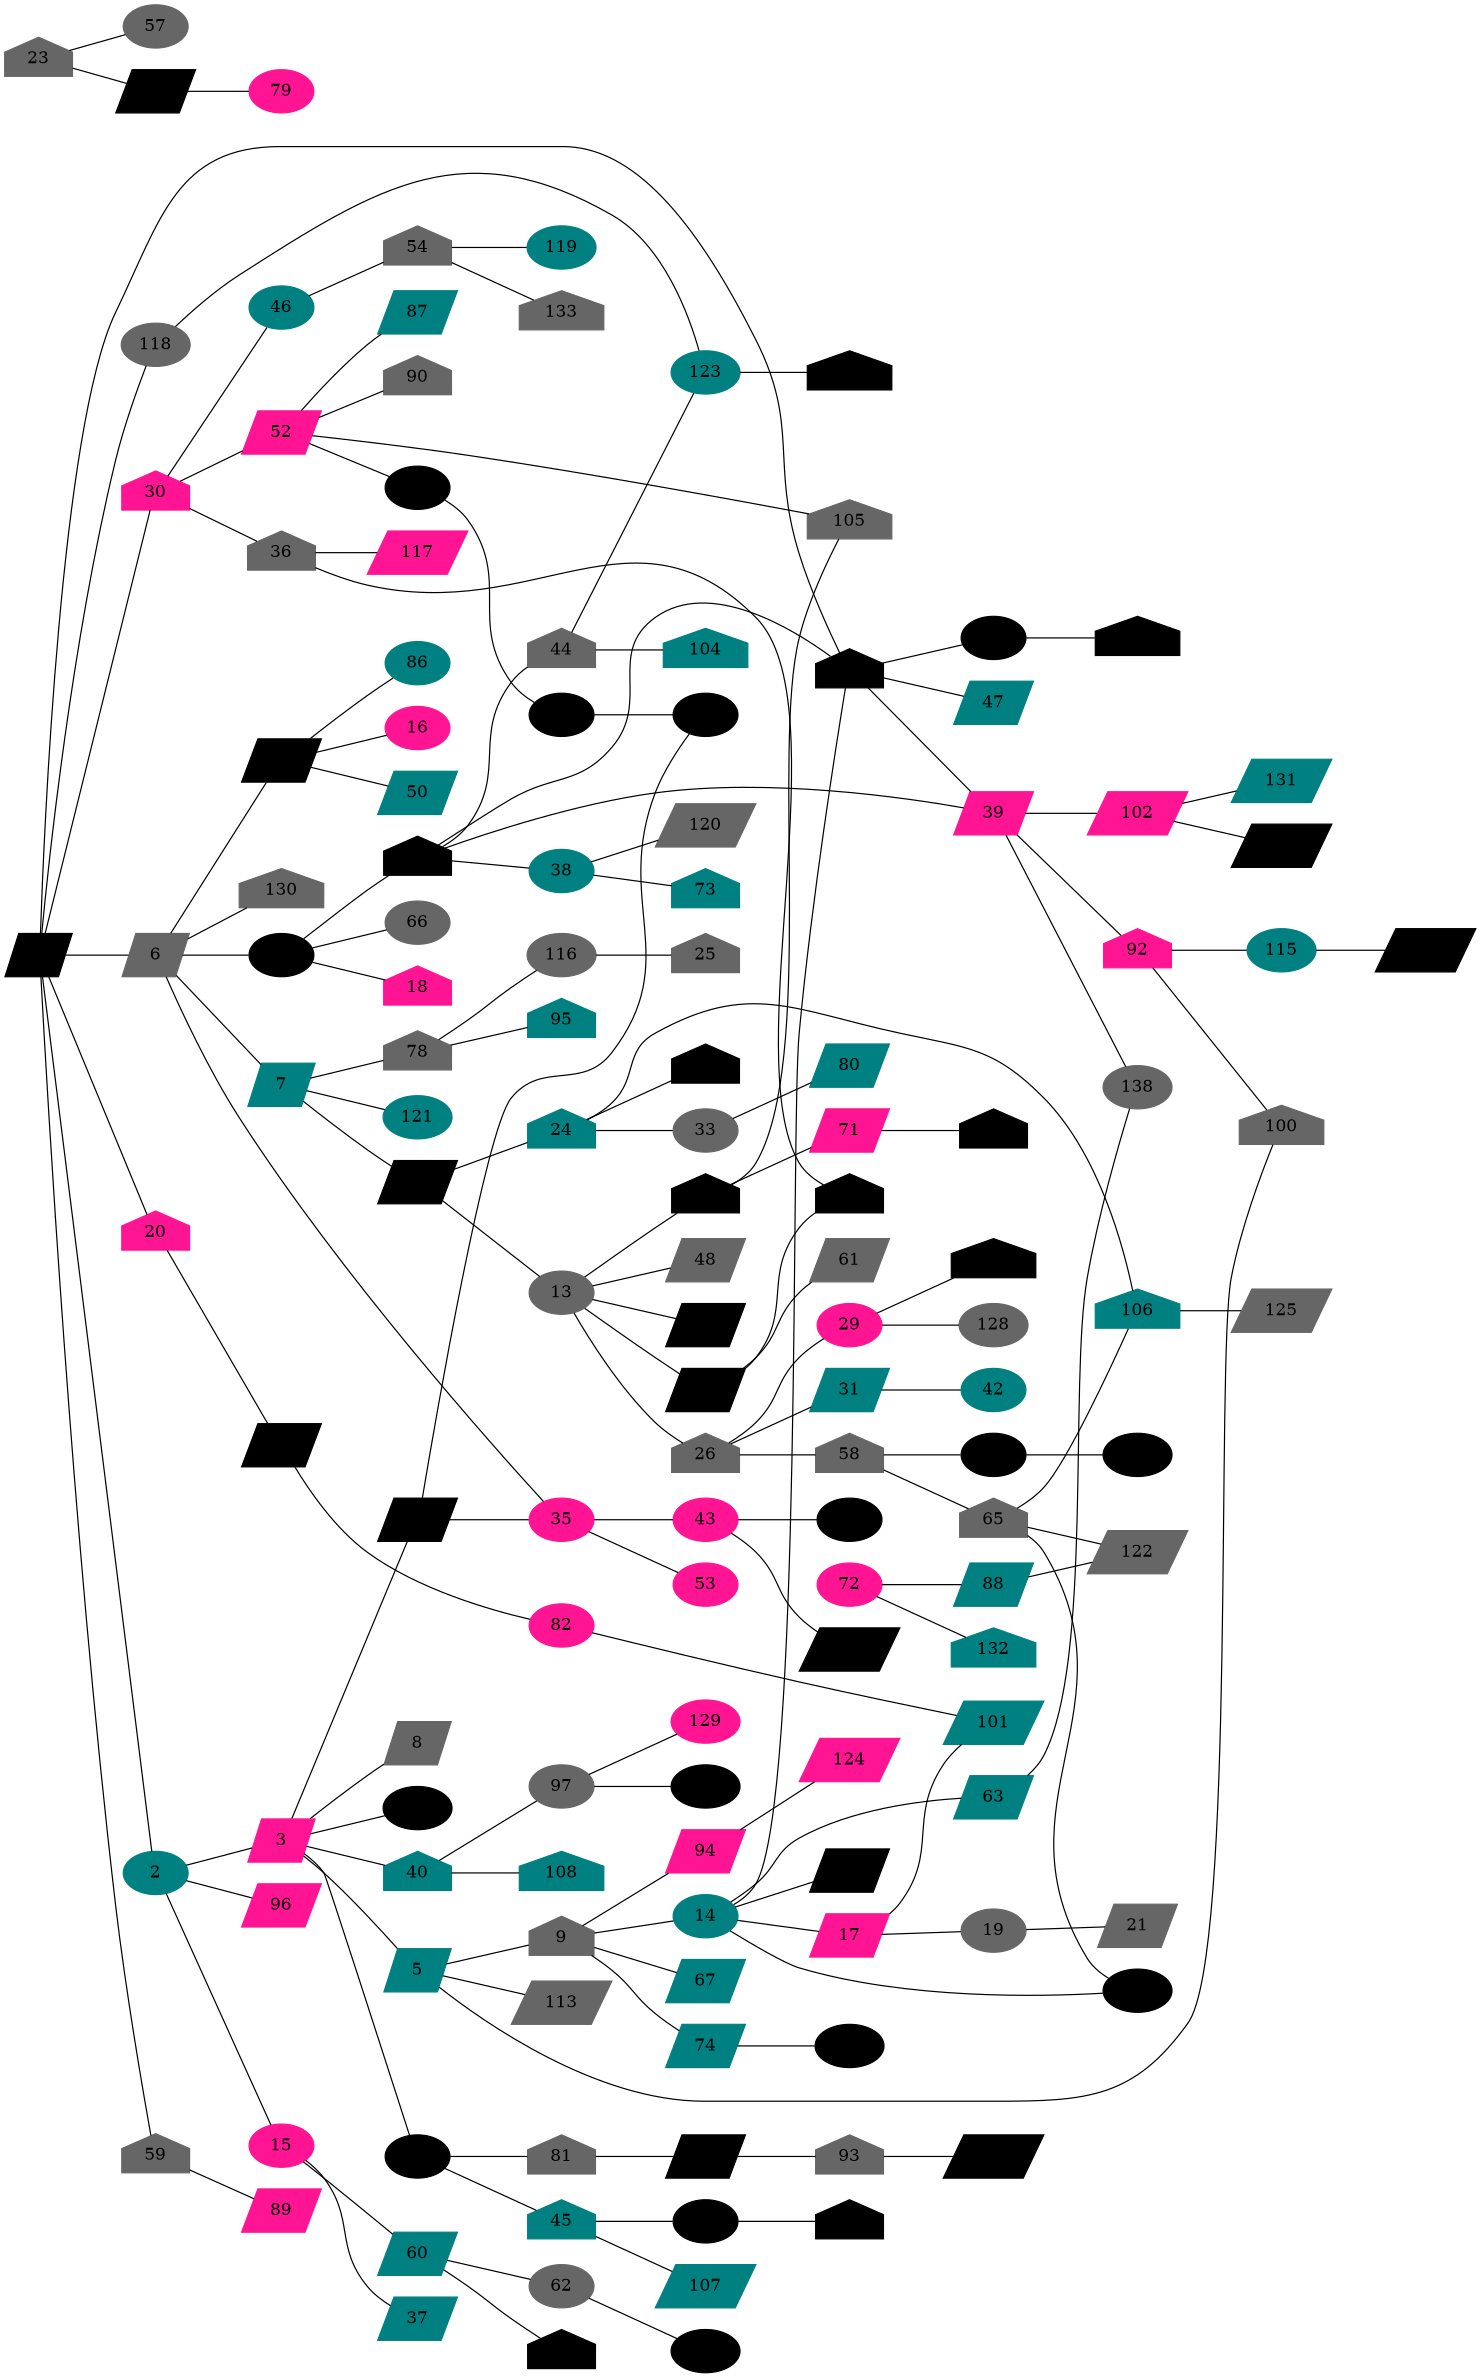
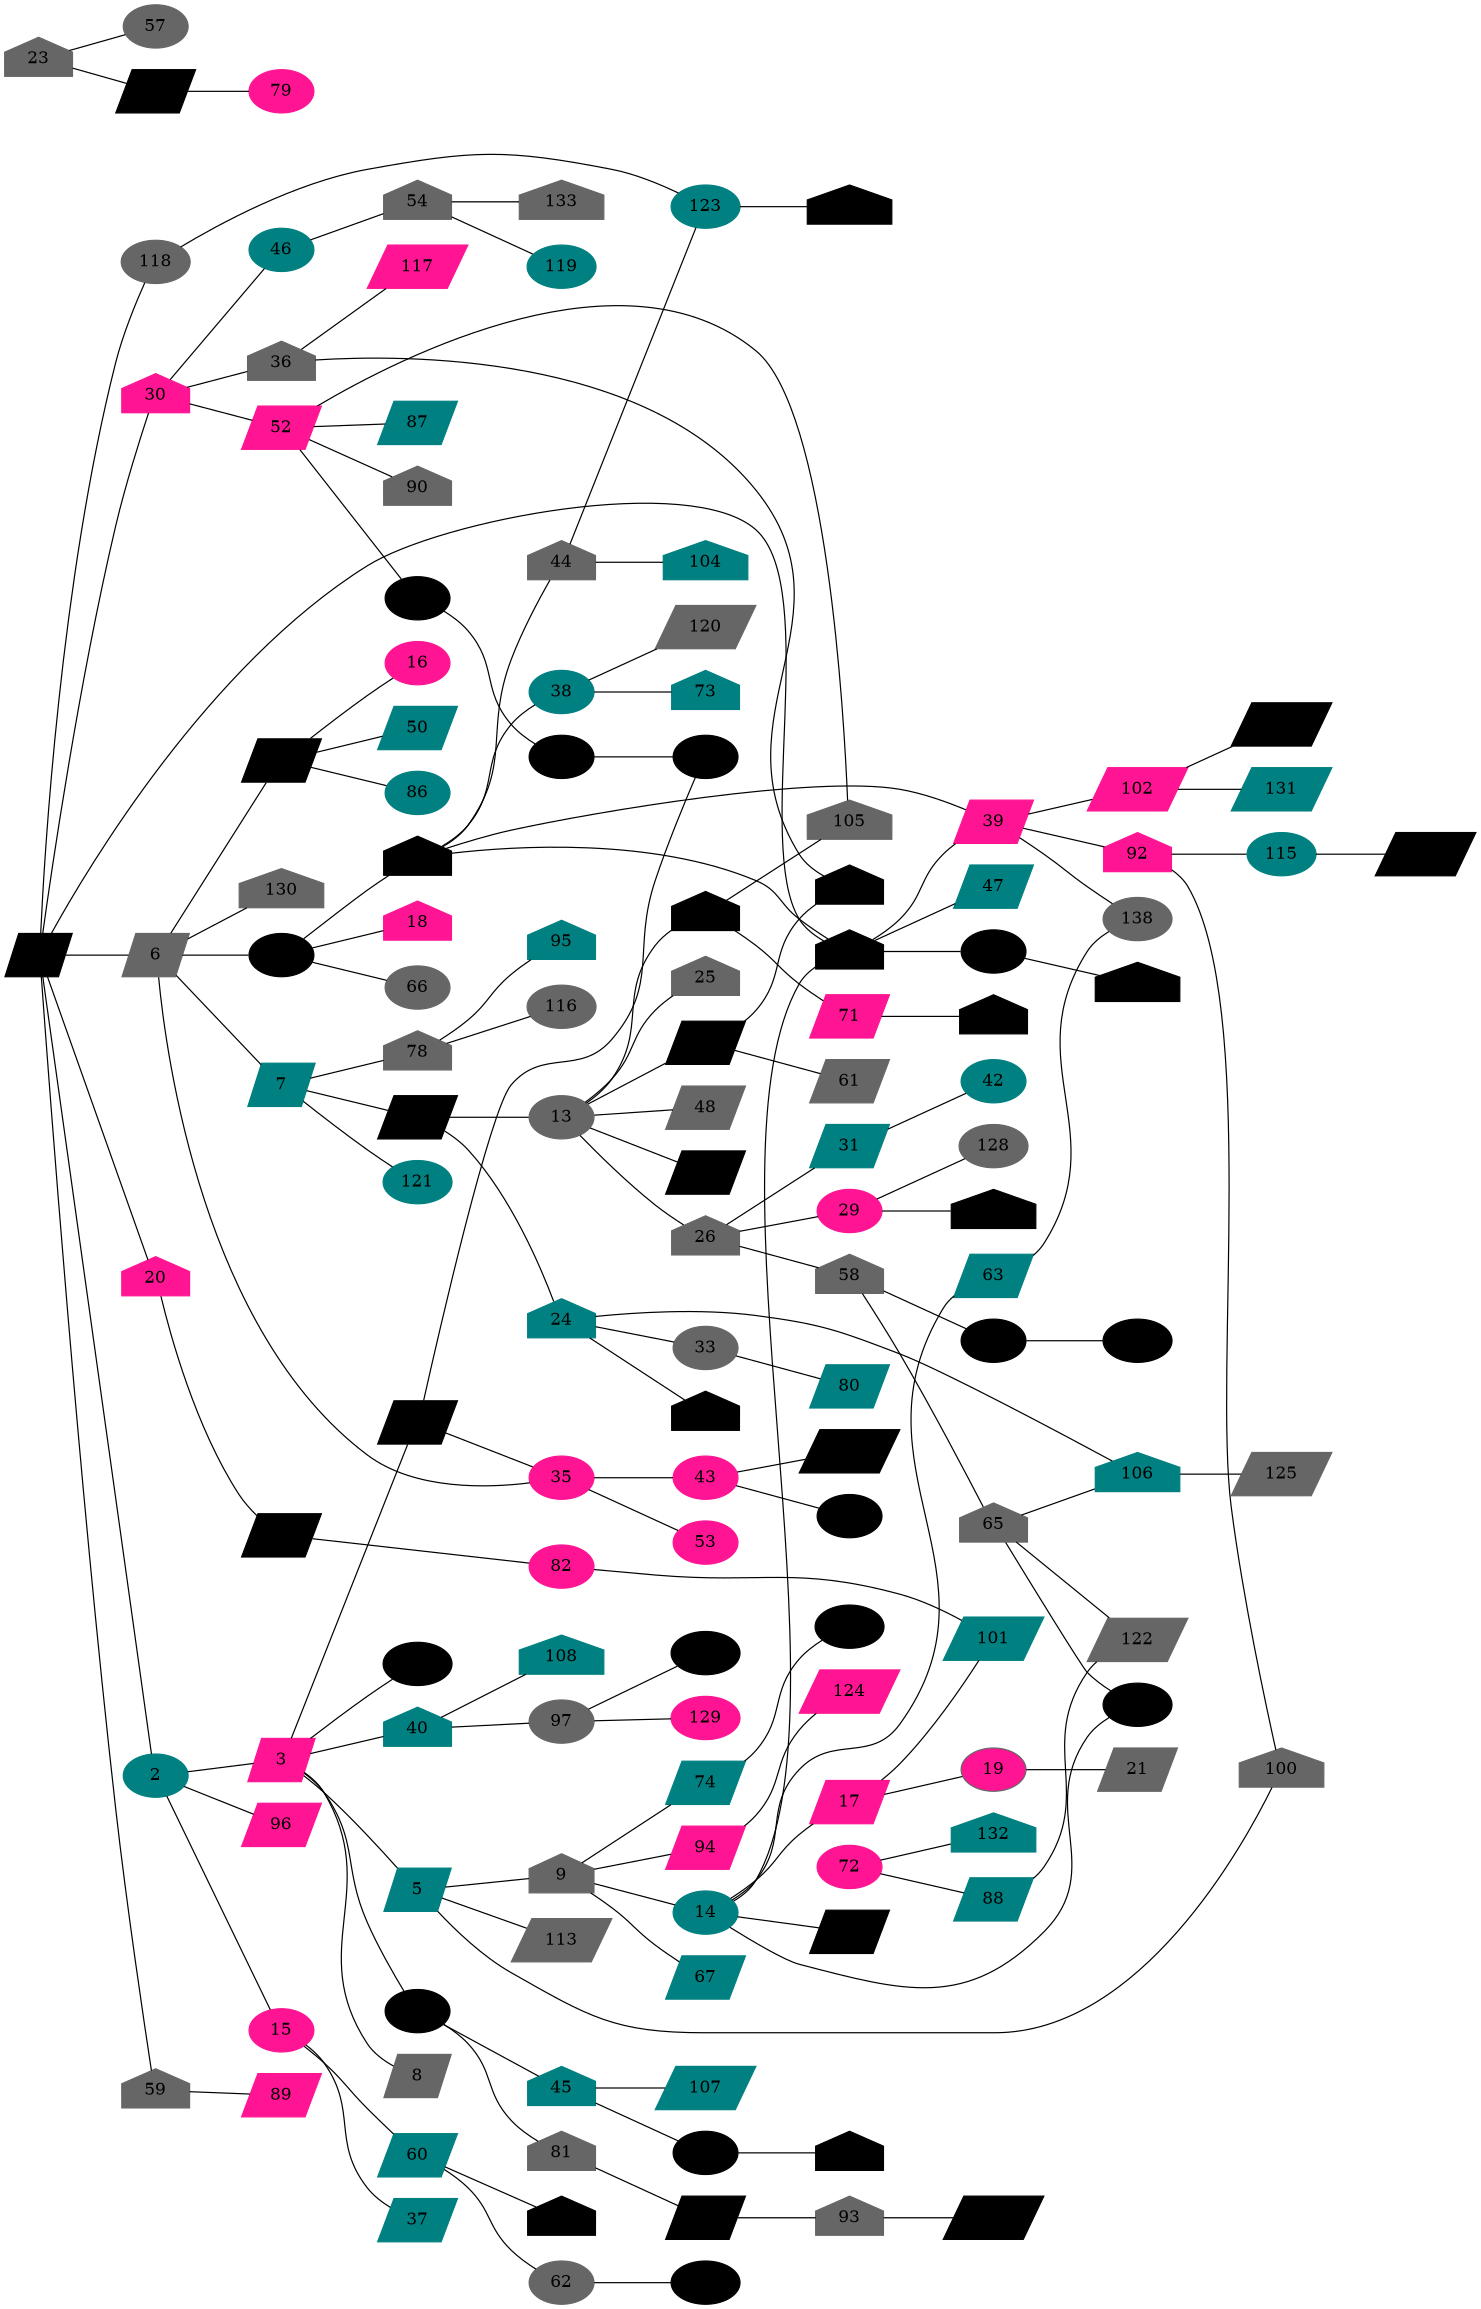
edge "116" -- "25": now "13" -- "25"
node "19": fillcolor gray40 -> deeppink
